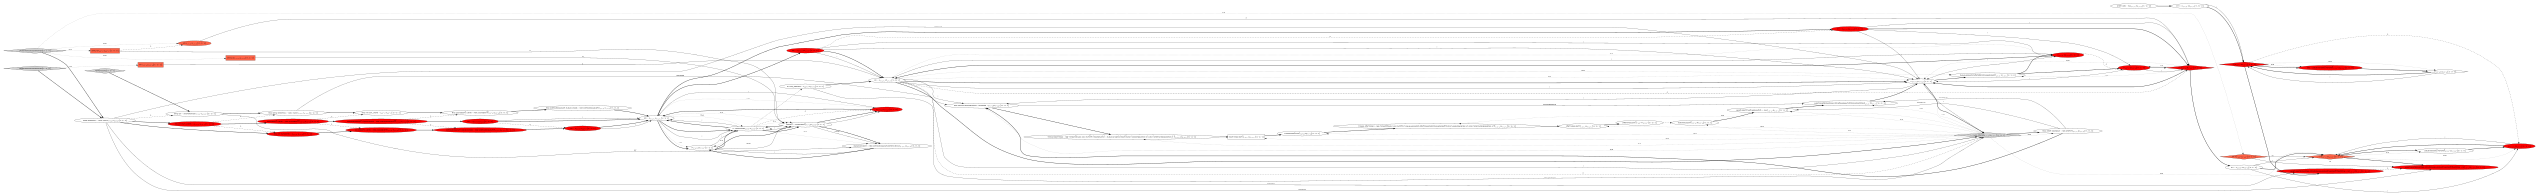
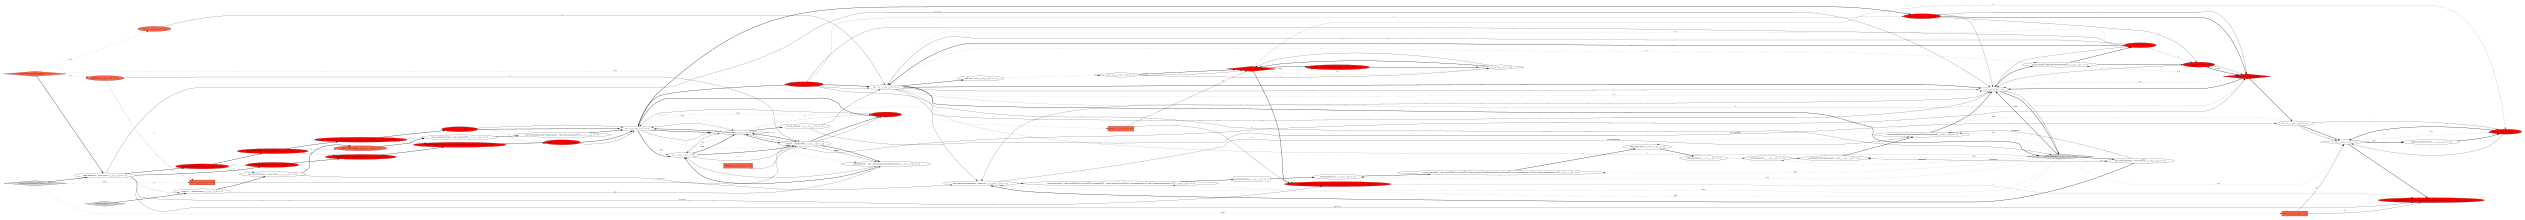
edge "byte(( data = null@@@19@@@['1', '0', '0']" -> "int i = 0@@@20@@@['1', '0', '0']": style bold -> dotted
node "int i = 0@@@20@@@['1', '0', '0']": shape ellipse -> diamond
node "int n@@@2@@@['0', '1', '0']": shape ellipse -> box
edge "createNremoveMelementTest['0', '1', '0']" -> "String dir@@@2@@@['1', '0', '0']": now "createNremoveMelementTest['1', '0', '0']" -> "String dir@@@2@@@['1', '0', '0']"
node "String dir@@@2@@@['1', '0', '0']": shape box -> ellipse
edge "createNremoveMelementTest['0', '1', '0']" -> "String dir@@@2@@@['0', '1', '0']": removed, label "true"
node "int n@@@2@@@['1', '0', '0']": shape box -> ellipse
node "createNremoveMelementTest['1', '0', '0']": fillcolor lightgray -> tomato
edge "int i = 0@@@20@@@['1', '0', '0']" -> "i++@@@22@@@['1', '0', '0']": added, label "i"
edge "int num_attempts = 2@@@14@@@['0', '0', '1']" -> "int i = 0@@@15@@@['1', '0', '1']": style bold -> solid
edge "int i = 0@@@15@@@['1', '0', '1']" -> "byte(( data = null@@@19@@@['1', '0', '0']": added
edge "i < clients.length@@@9@@@['1', '0', '1']" -> "int num_attempts = 2@@@14@@@['0', '0', '1']": style dashed -> bold
node "final int num_clients = 1@@@5@@@['0', '0', '1']": fillcolor white -> tomato
edge "i < num_attempts@@@16@@@['0', '0', '1']" -> "i++@@@17@@@['1', '1', '1']": style dotted -> bold
edge "i < num_attempts@@@16@@@['0', '0', '1']" -> "offerThread.start()@@@46@@@['0', '0', '1']": now "int i = 0@@@19@@@['0', '1', '0']" -> "offerThread.start()@@@46@@@['0', '0', '1']"
node "i < clients.length@@@9@@@['1', '0', '1']": shape ellipse -> diamond
node "int m@@@2@@@['1', '0', '0']": added
edge "i < num_attempts@@@16@@@['0', '0', '1']" -> "takeThread.join()@@@48@@@['0', '0', '1']": label "true" -> "testString"
edge "i < num_attempts@@@16@@@['0', '0', '1']" -> "takeThread.start()@@@32@@@['0', '0', '1']": removed, label "true"
node "int m@@@2@@@['0', '1', '0']": shape diamond -> box
node "i < m@@@20@@@['0', '1', '0']": fillcolor tomato -> white
edge "int num_attempts = 2@@@14@@@['0', '0', '1']" -> "i < num_attempts@@@16@@@['0', '0', '1']": now "int num_attempts = 2@@@14@@@['0', '0', '1']" -> "int i = 0@@@19@@@['0', '1', '0']"
